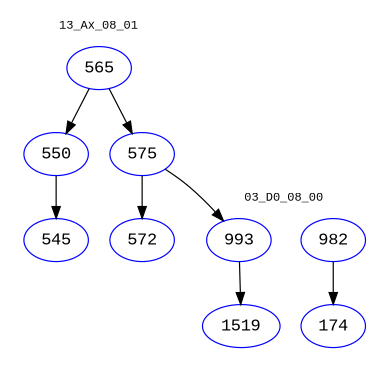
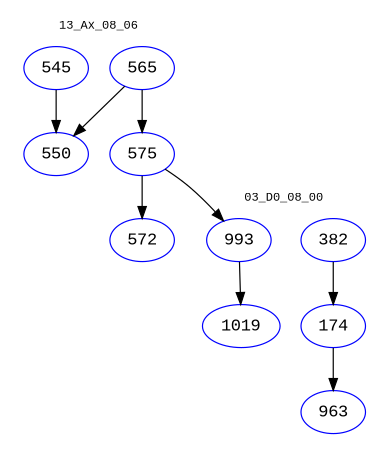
cluster "13_Ax_08_01": label "13_Ax_08_01" -> "13_Ax_08_06"
edge "550" -> "545": reversed
node "982": label "982" -> "382"
node "1519": label "1519" -> "1019"
node "963": added
